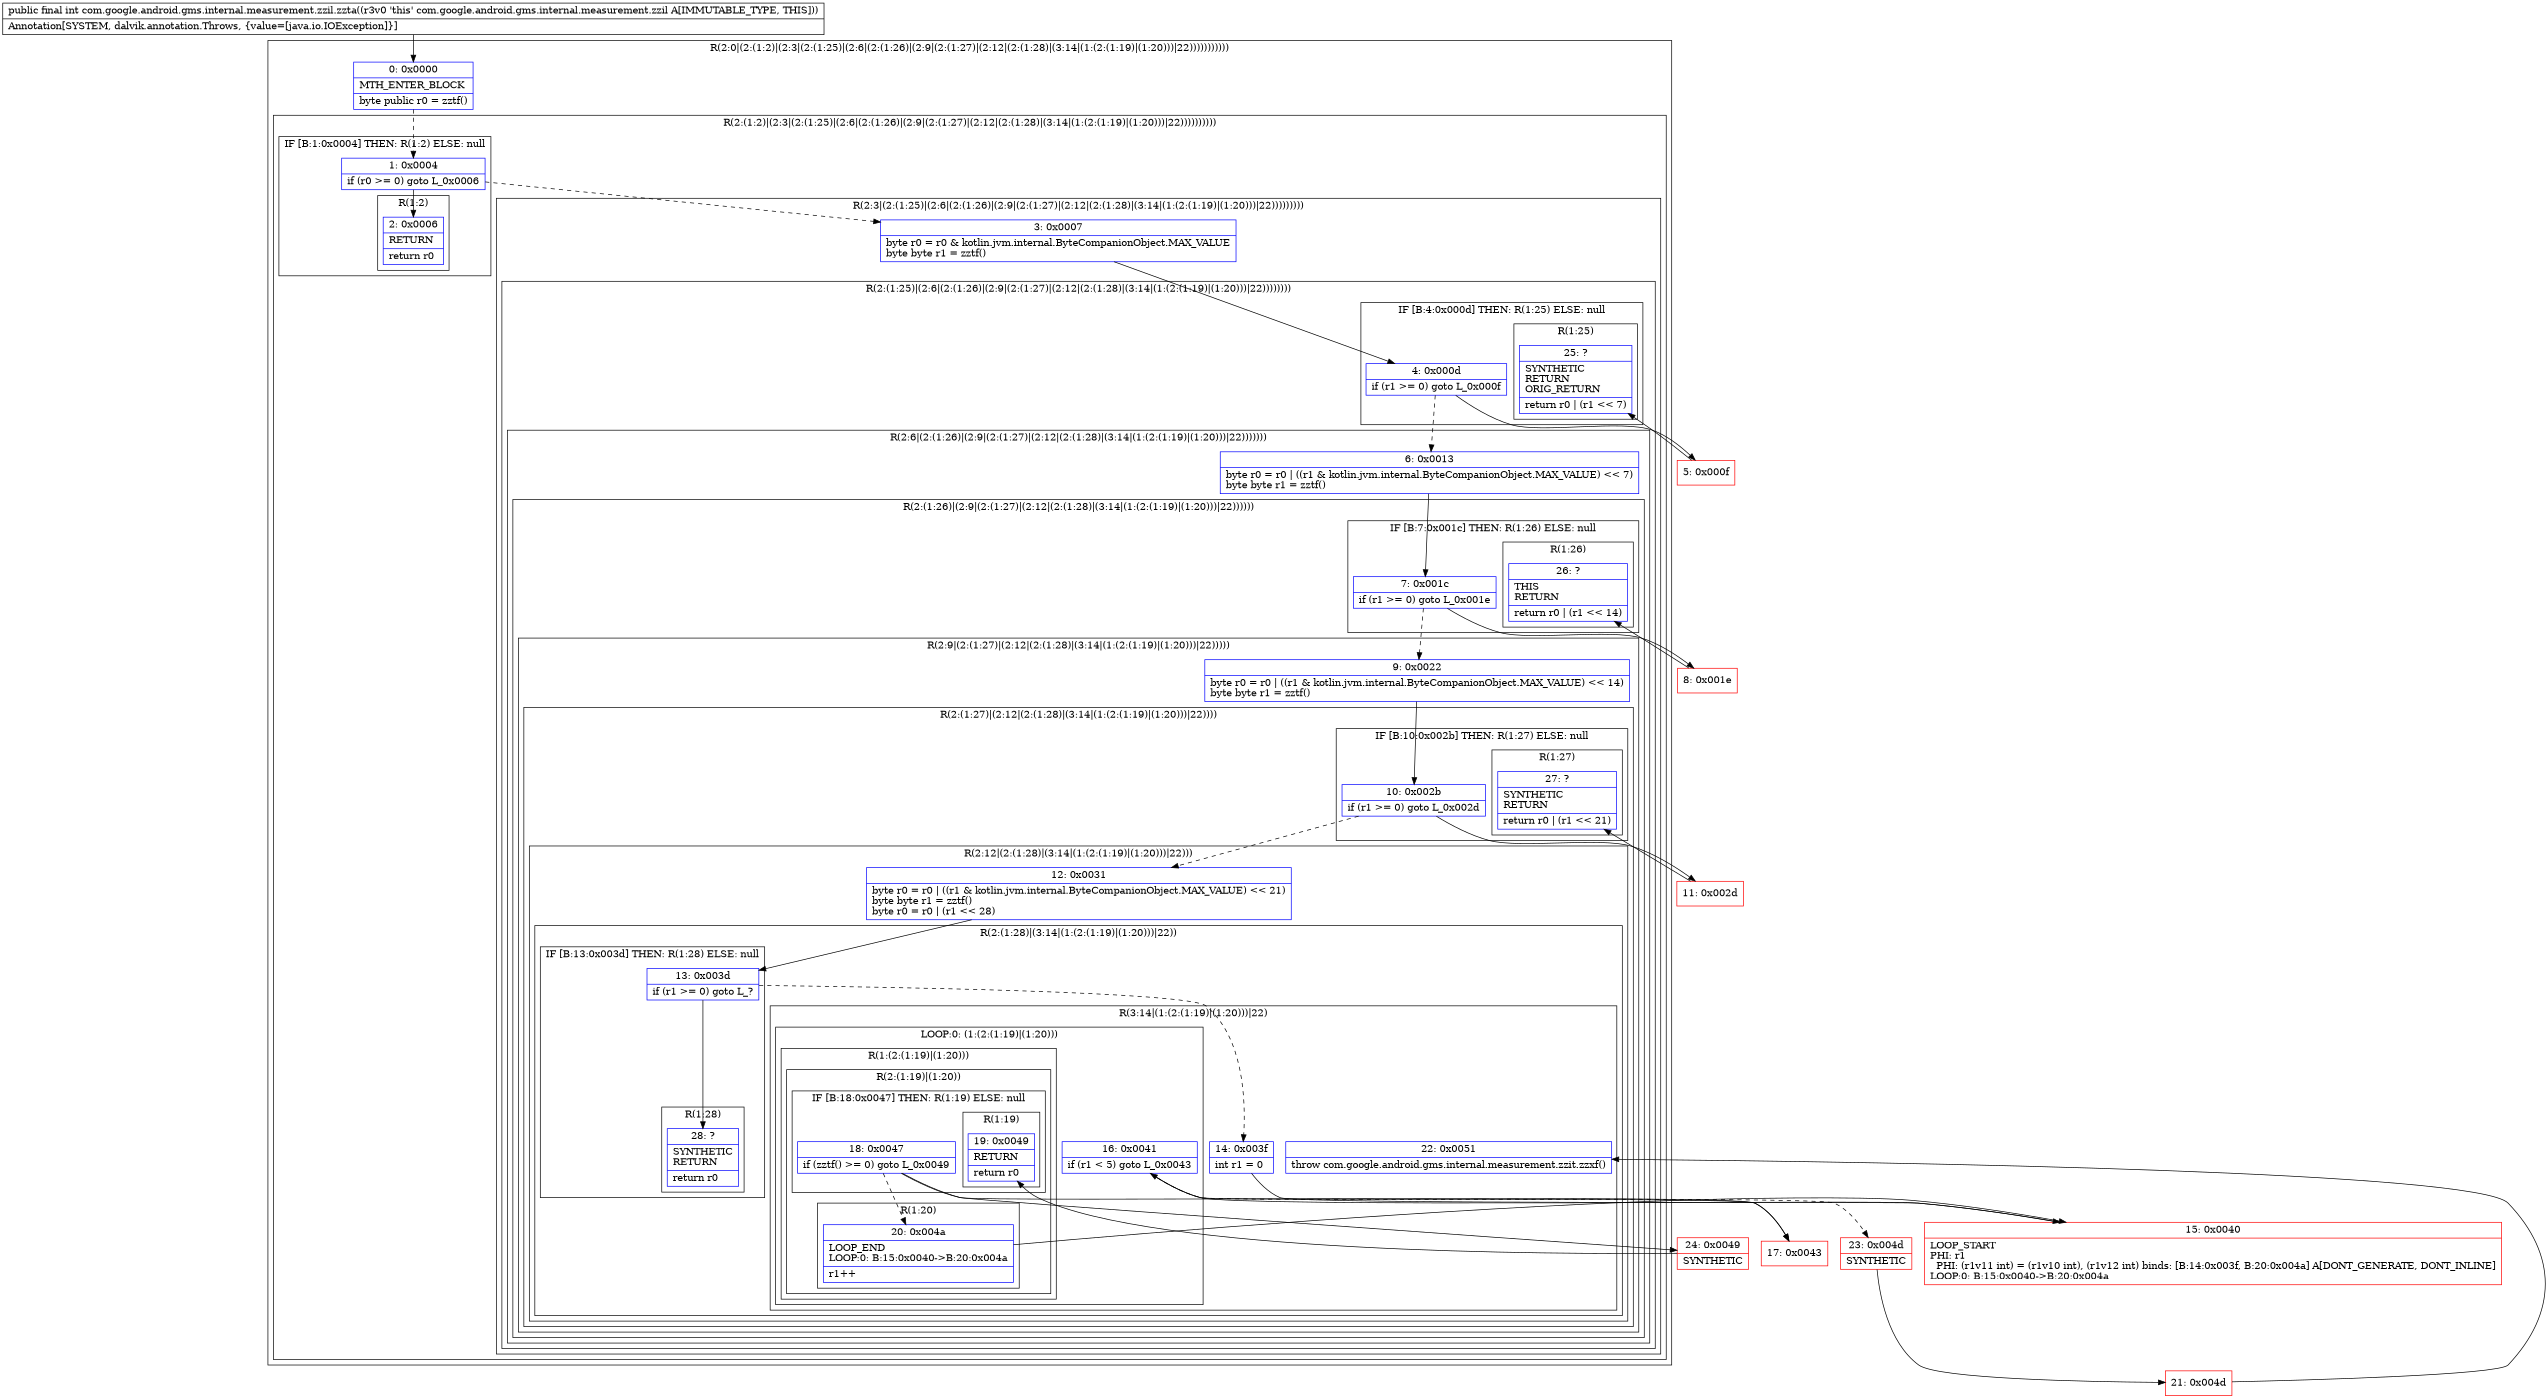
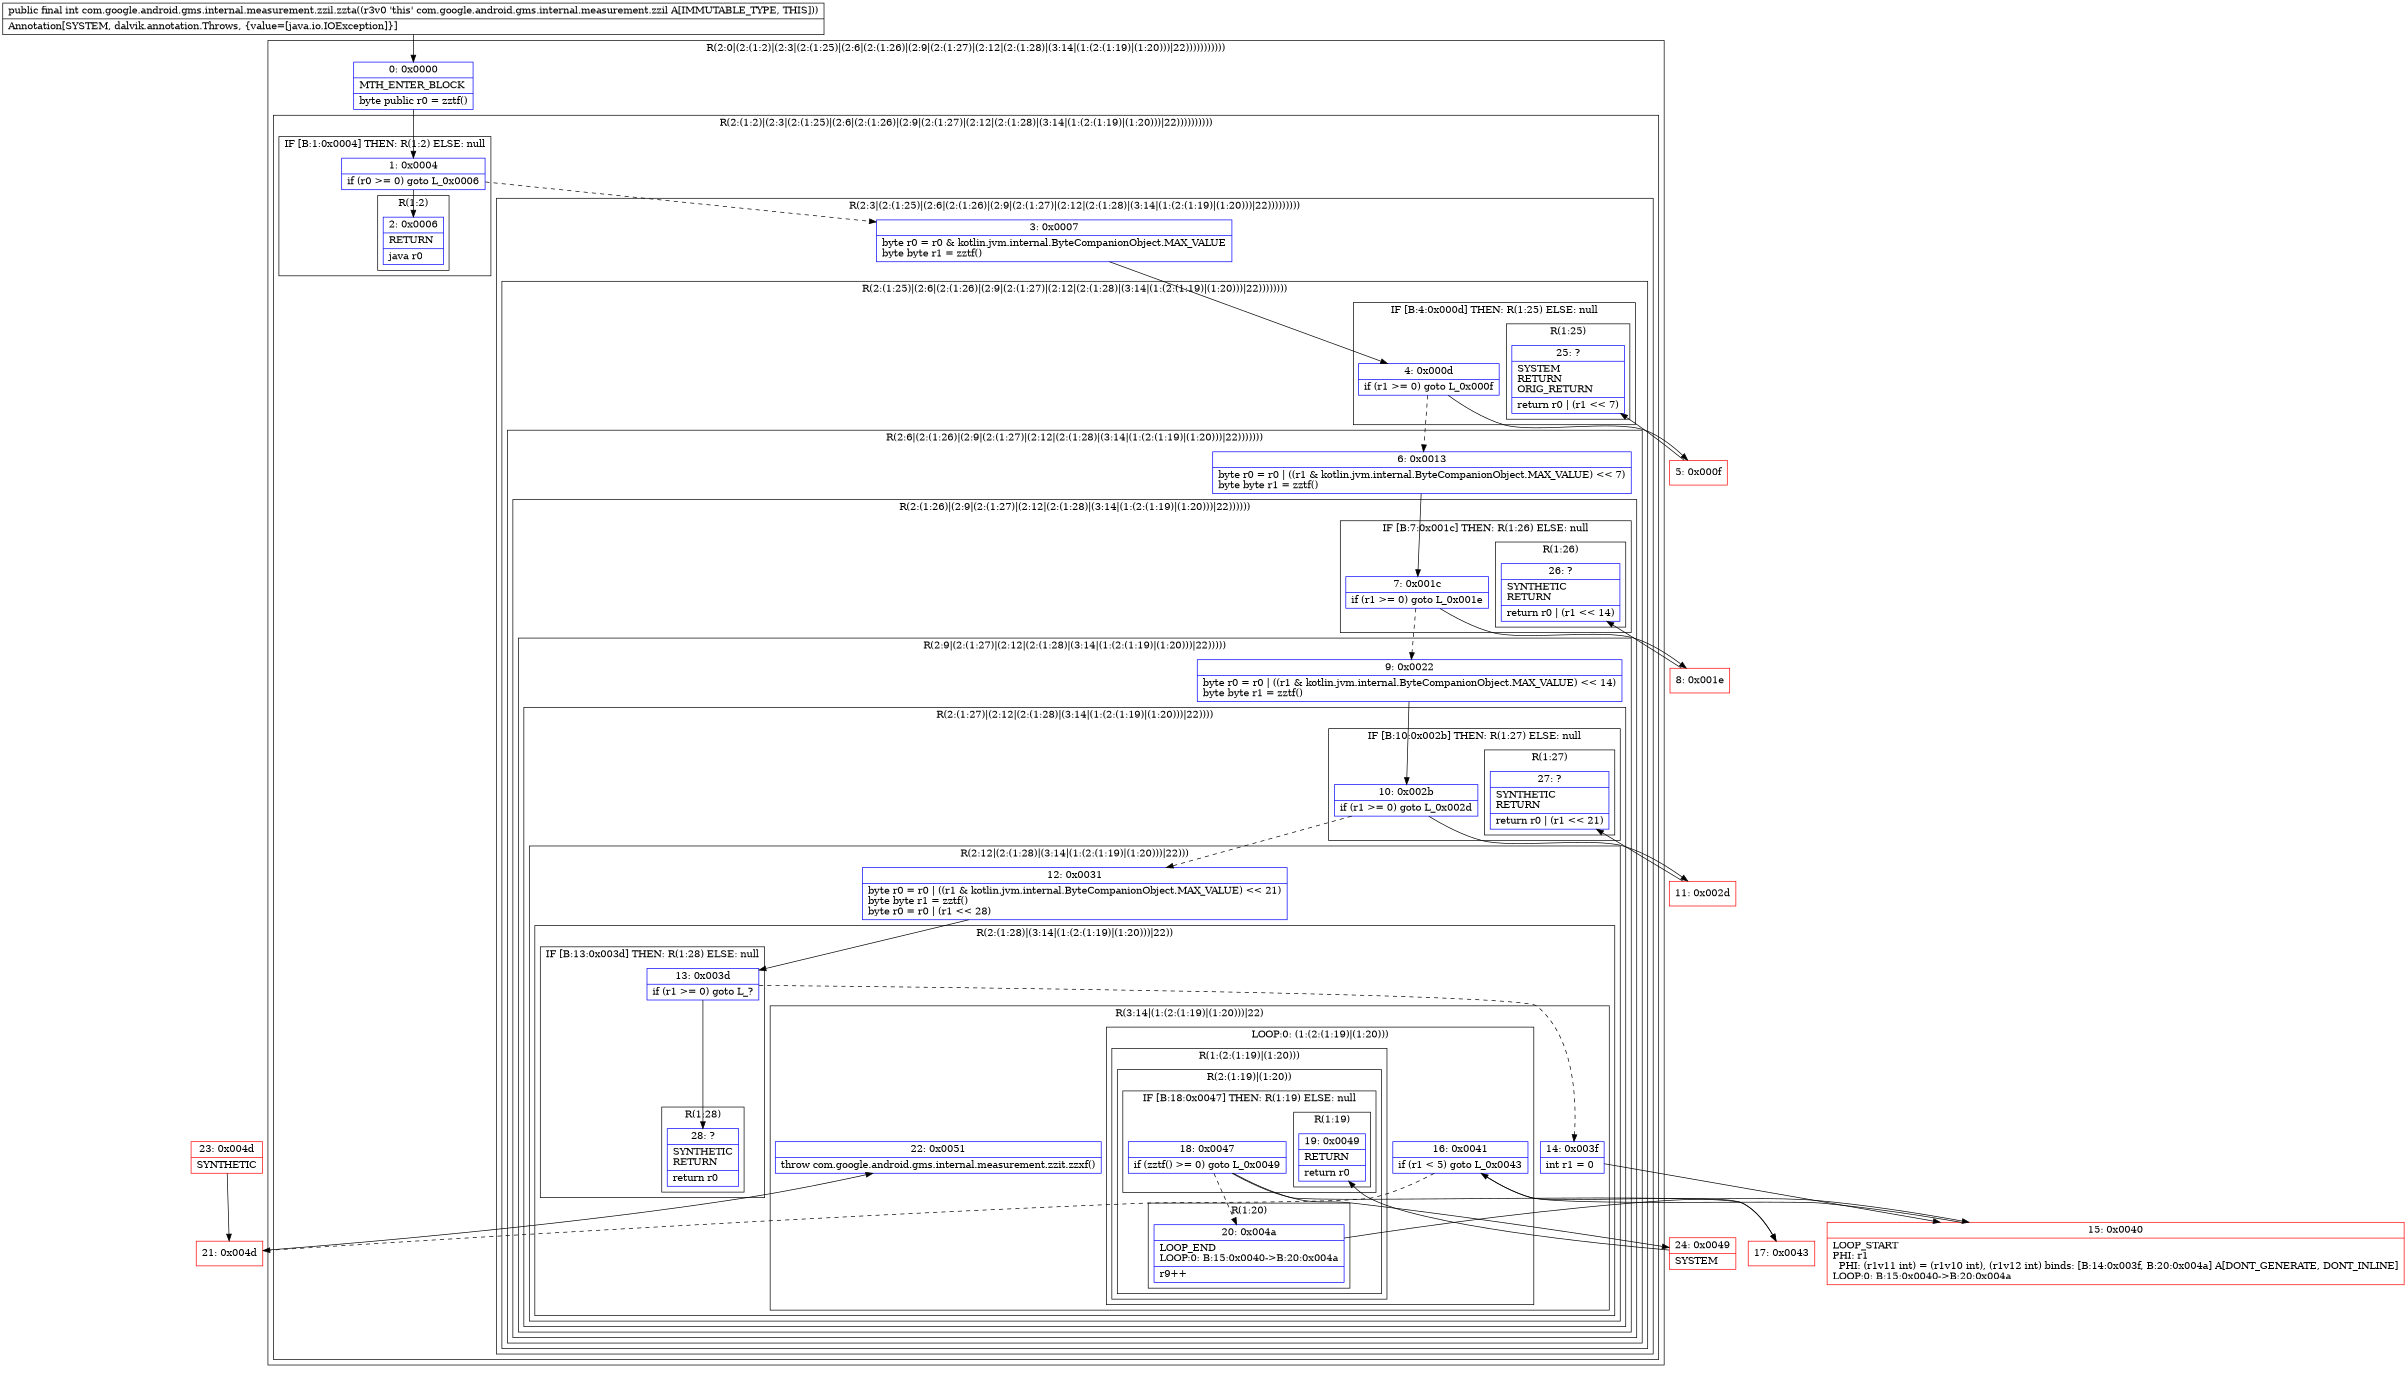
edge "0: 0x0000" -> "1: 0x0004": style dashed -> solid
node "2: 0x0006": text "return r0" -> "java r0"
node "25: ?": text "SYNTHETIC" -> "SYSTEM"
node "26: ?": text "THIS" -> "SYNTHETIC"
edge "16: 0x0041" -> "23: 0x004d": now "16: 0x0041" -> "21: 0x004d"
node "24: 0x0049": text "SYNTHETIC" -> "SYSTEM"
node "20: 0x004a": text "r1++" -> "r9++"
